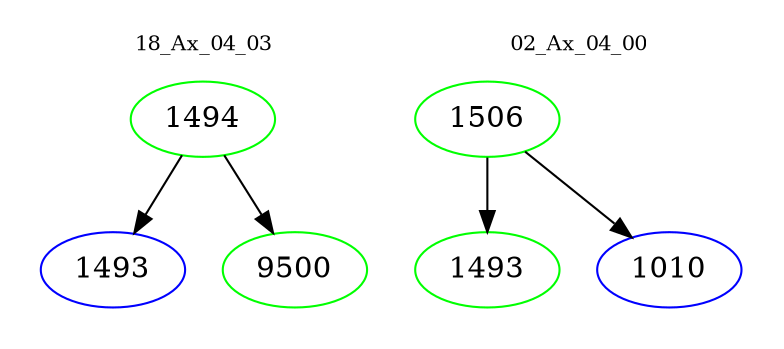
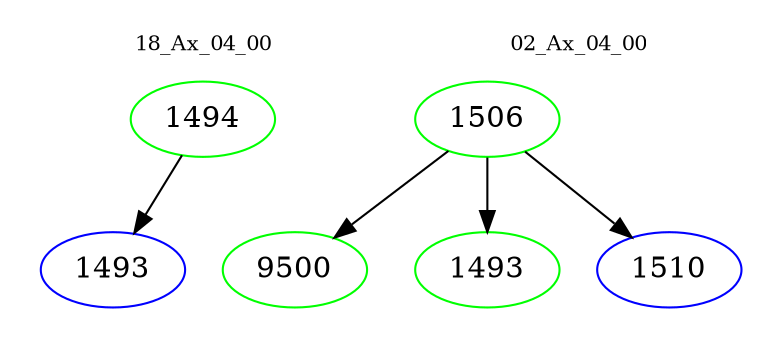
cluster "18_Ax_04_03": label "18_Ax_04_03" -> "18_Ax_04_00"
edge "1494" -> "9500": now "1506" -> "9500"
node "1010": label "1010" -> "1510"
